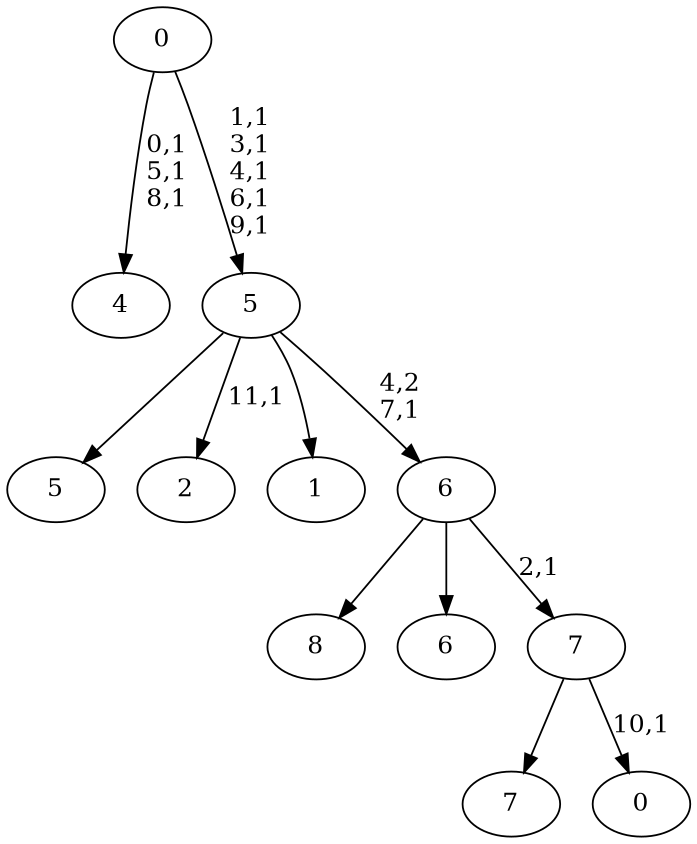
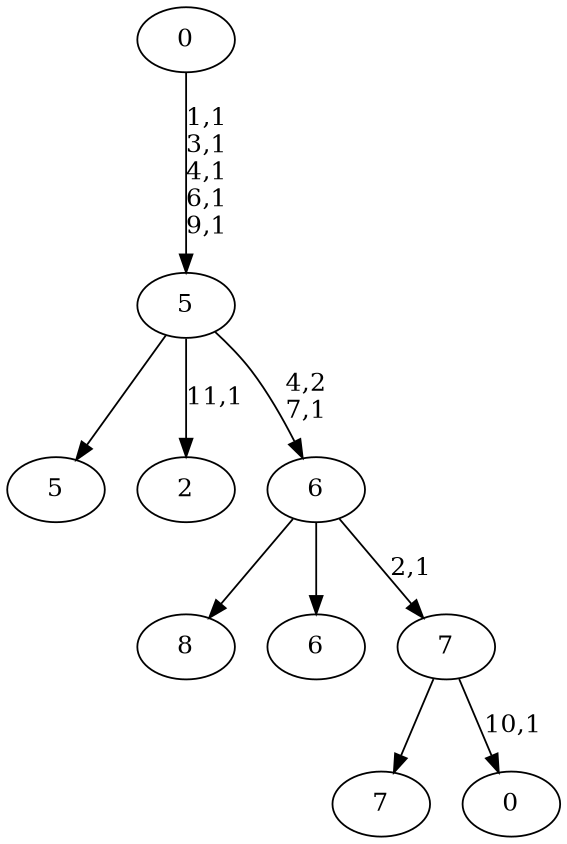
node "4": removed
node "1": removed
